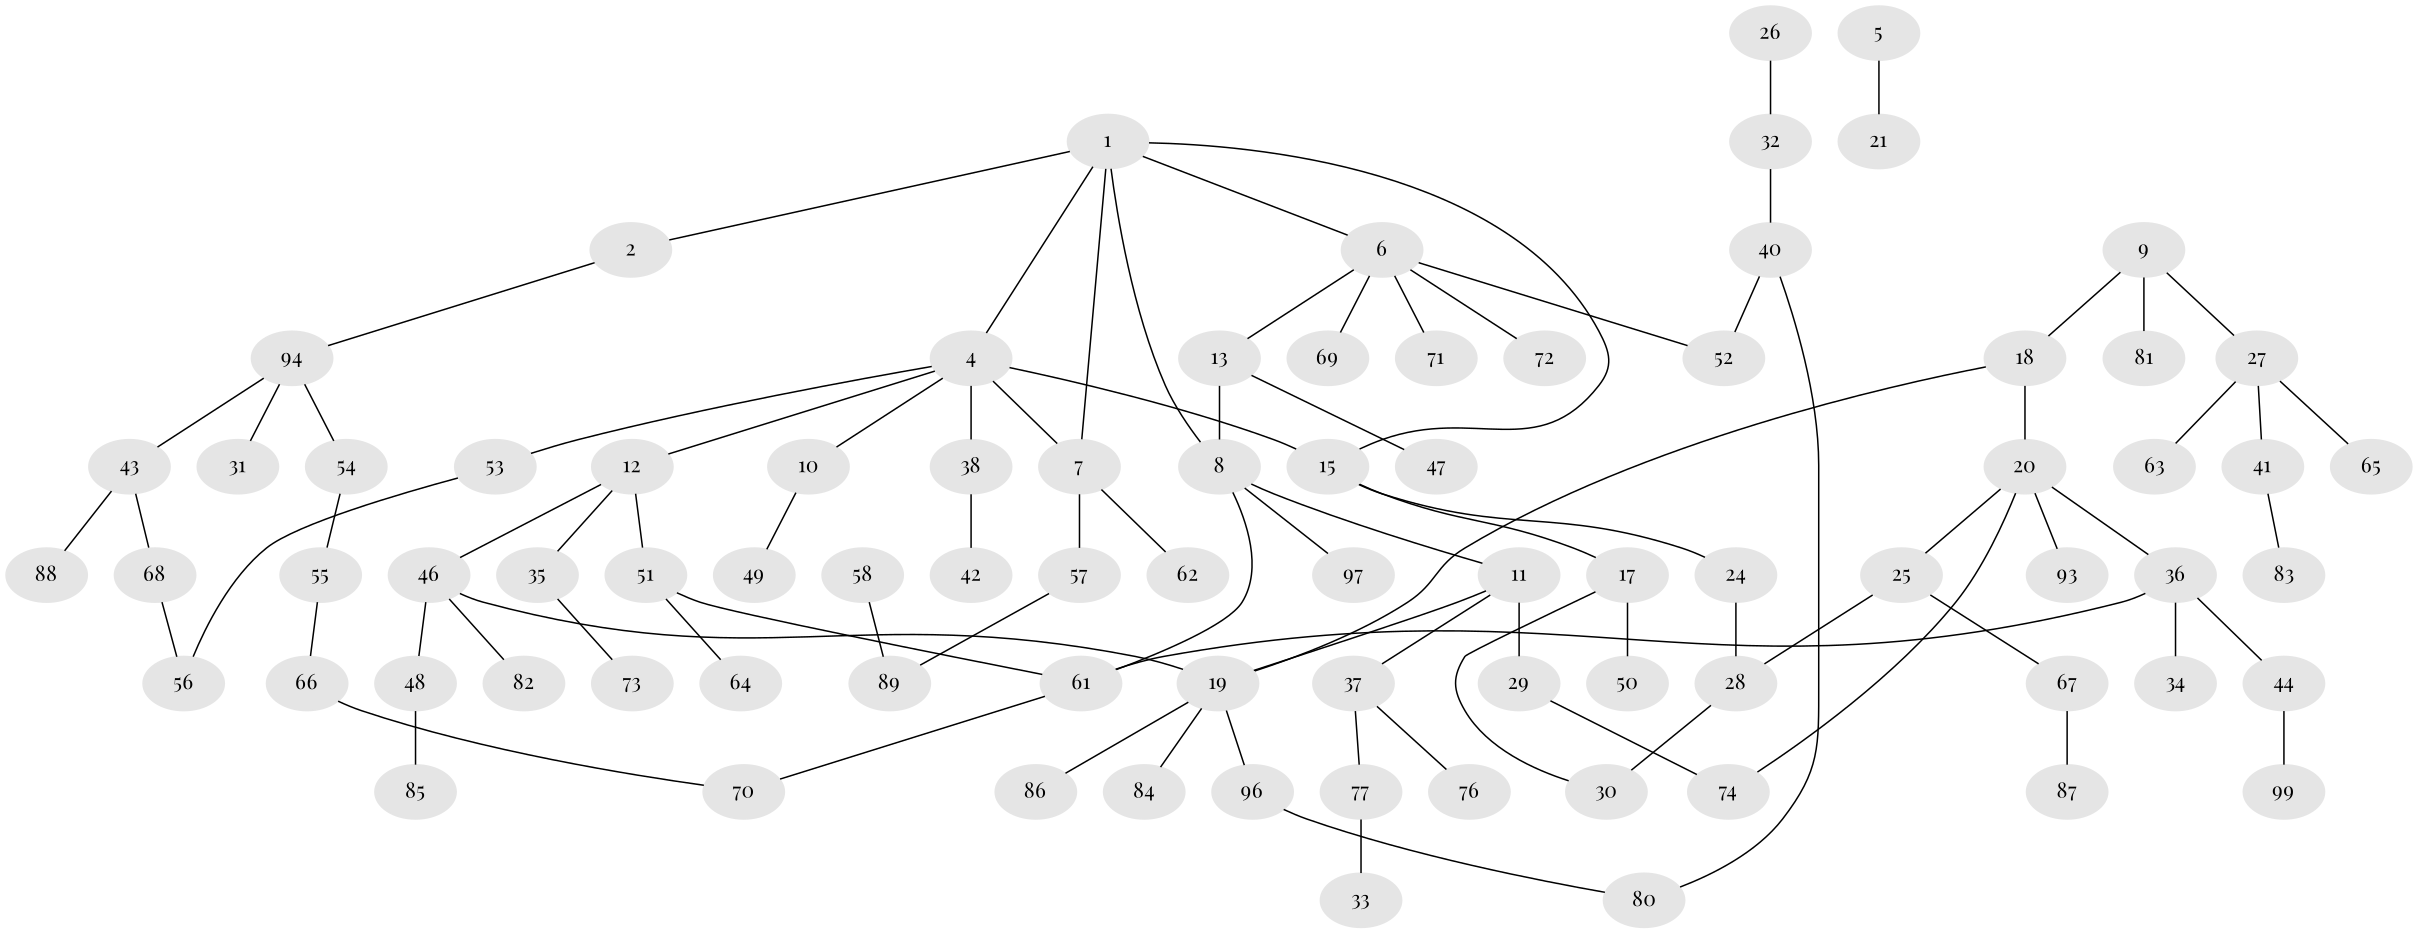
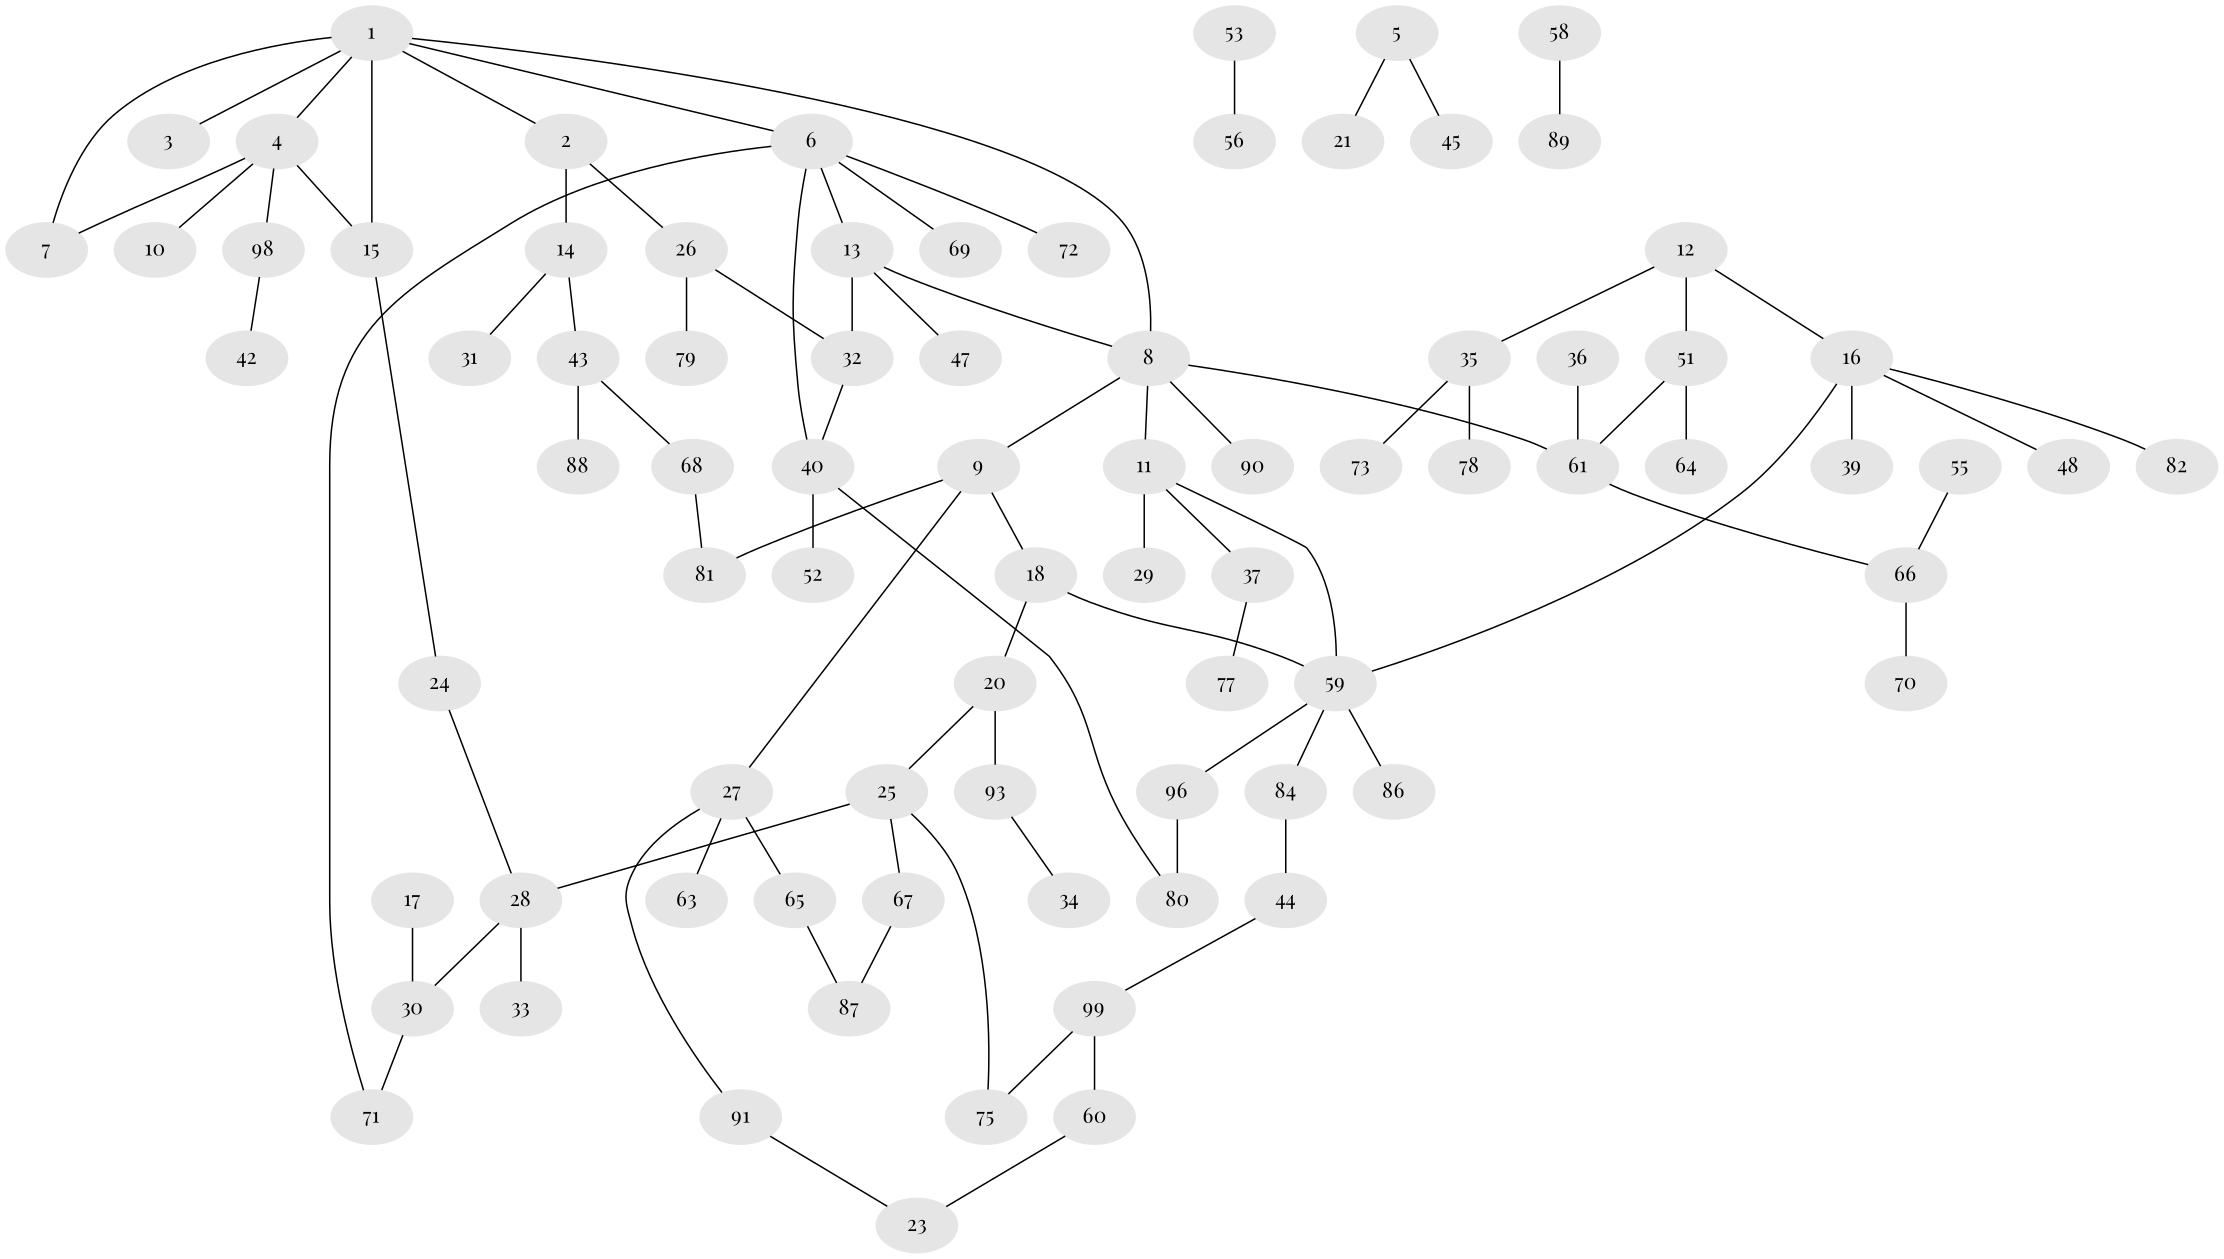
node "3": added
node "45": added
edge "2" -- "26": added
edge "13" -- "32": added
edge "6" -- "52": now "6" -- "40"
node "94": label "94" -> "14"
node "79": added
edge "4" -- "53": removed
edge "8" -- "9": added
edge "4" -- "12": removed
node "54": removed
node "38": label "38" -> "98"
node "78": added
node "39": added
node "41": label "41" -> "91"
edge "20" -- "36": removed
edge "15" -- "17": removed
node "46": label "46" -> "16"
node "49": removed
node "57": removed
node "62": removed
node "97": label "97" -> "90"
node "83": label "83" -> "23"
edge "68" -- "56": now "68" -- "81"
edge "36" -- "34": now "93" -- "34"
edge "36" -- "44": now "84" -- "44"
node "19": label "19" -> "59"
node "50": removed
edge "61" -- "70": now "61" -- "66"
node "85": removed
node "76": removed
node "74": removed
edge "77" -- "33": now "28" -- "33"
edge "65" -- "87": added
edge "30" -- "71": added
node "75": added
node "60": added
